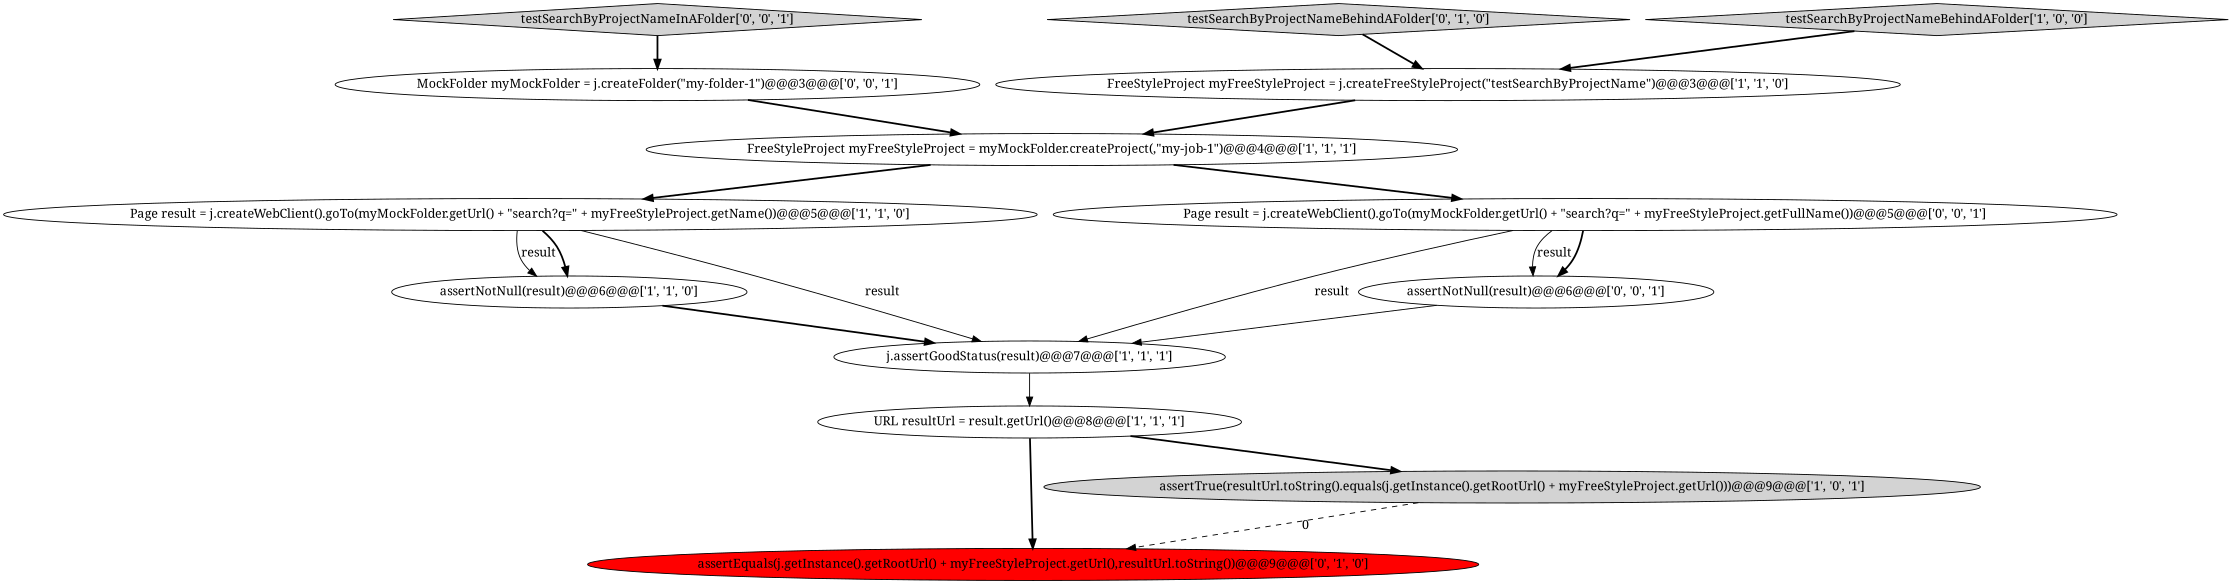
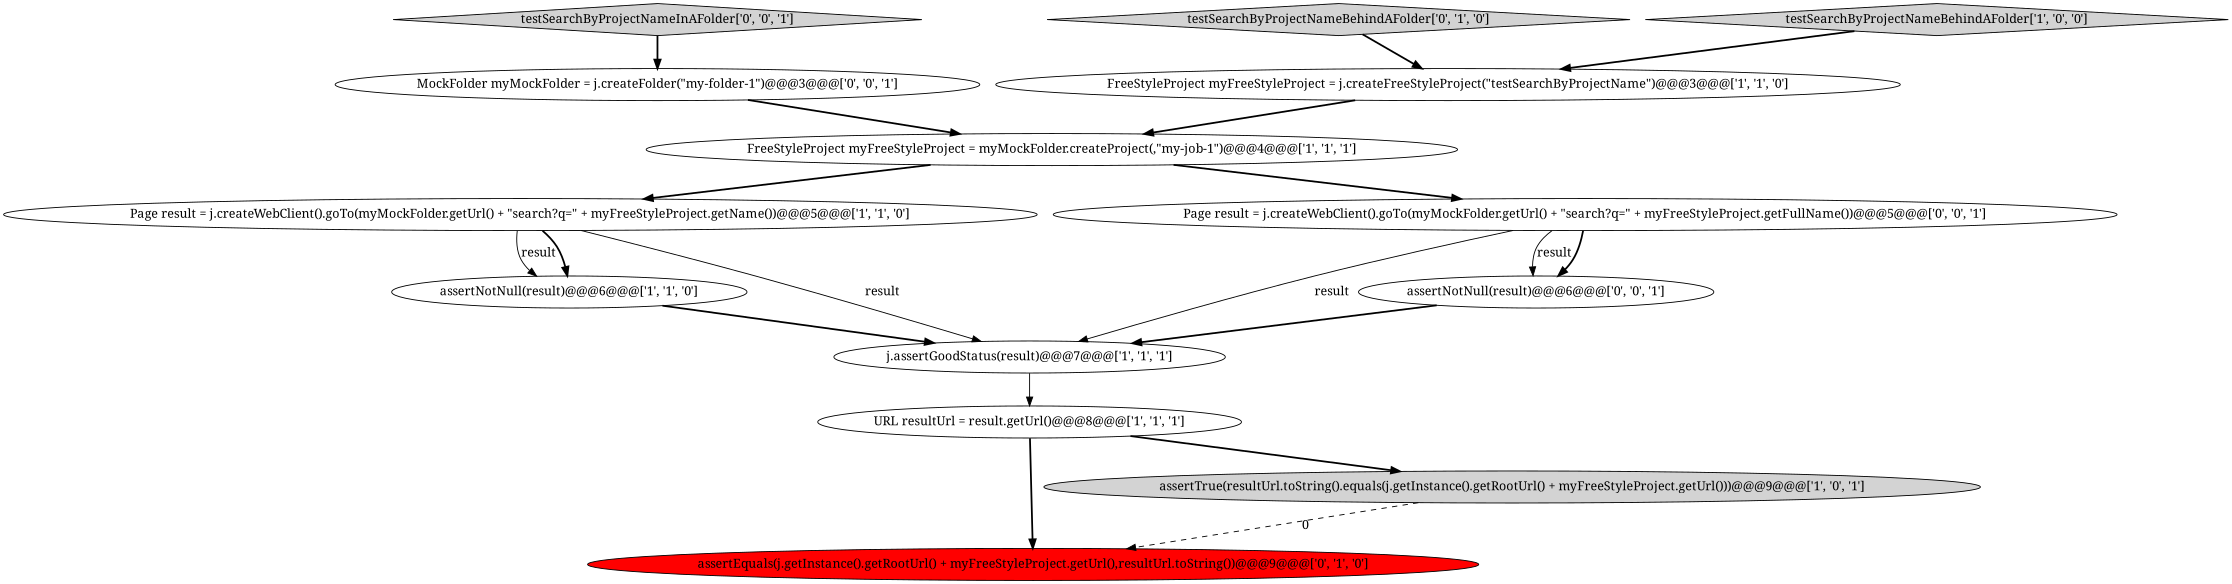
edge "assertNotNull(result)@@@6@@@['0', '0', '1']" -> "j.assertGoodStatus(result)@@@7@@@['1', '1', '1']": style solid -> bold
